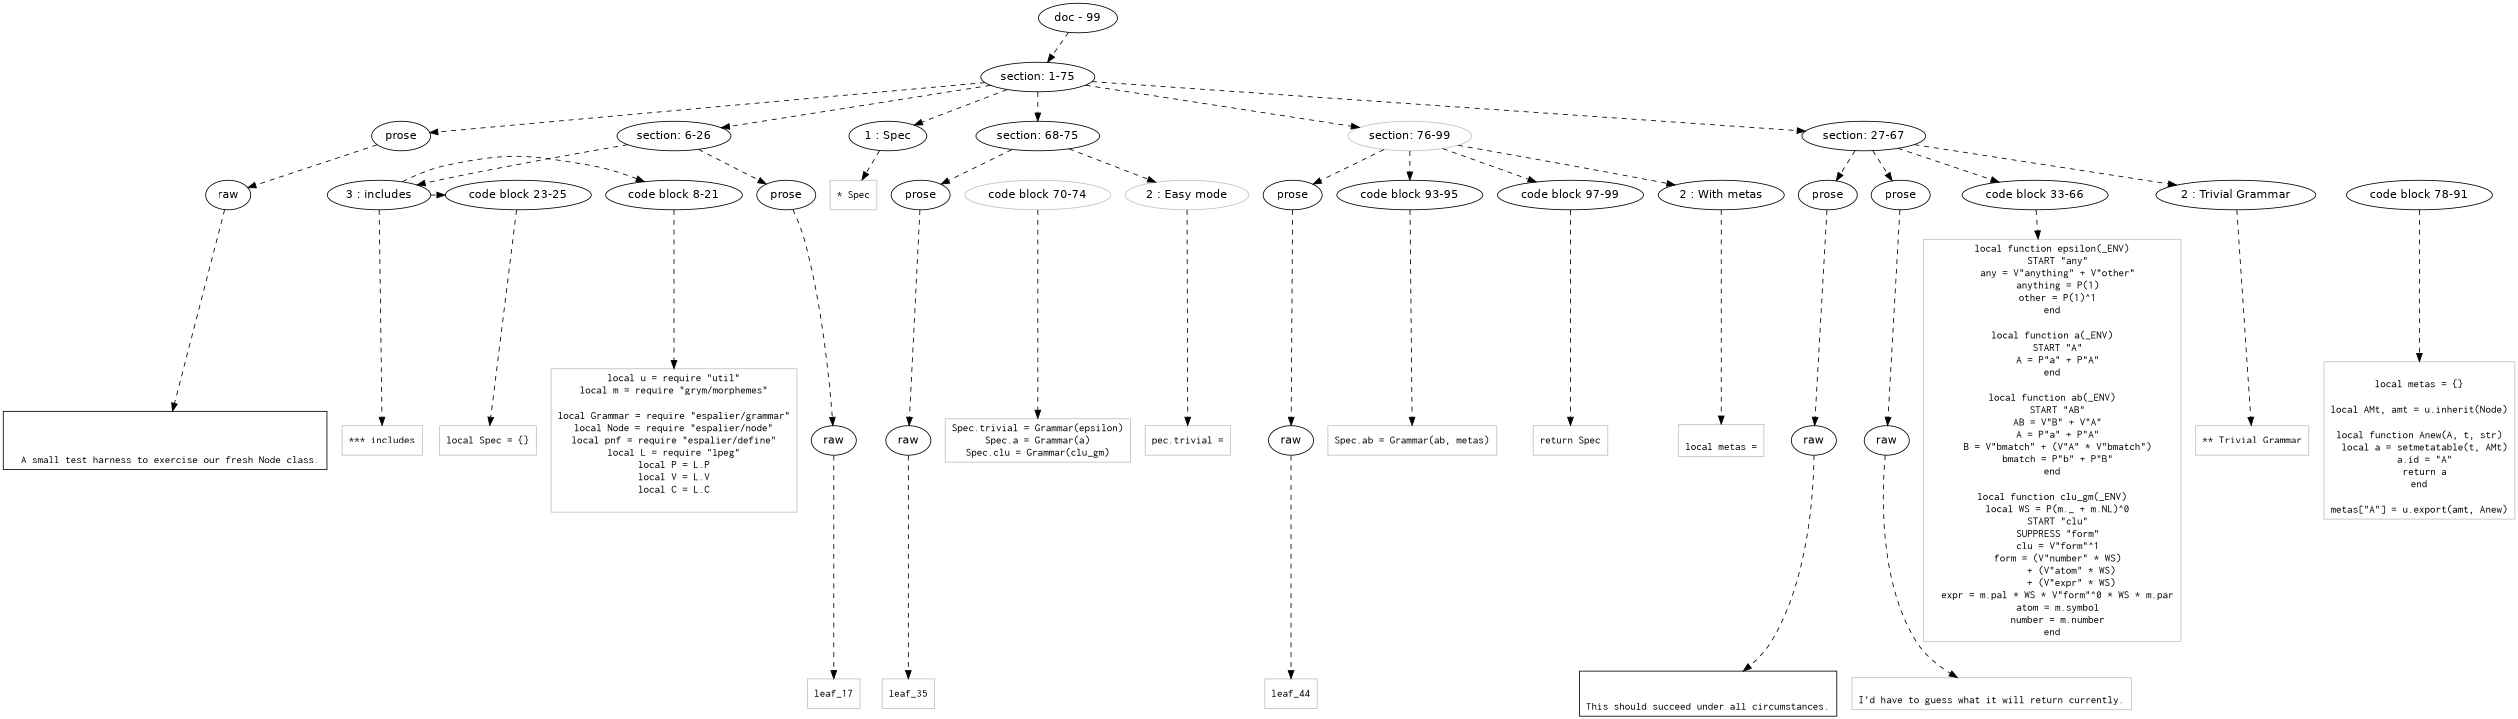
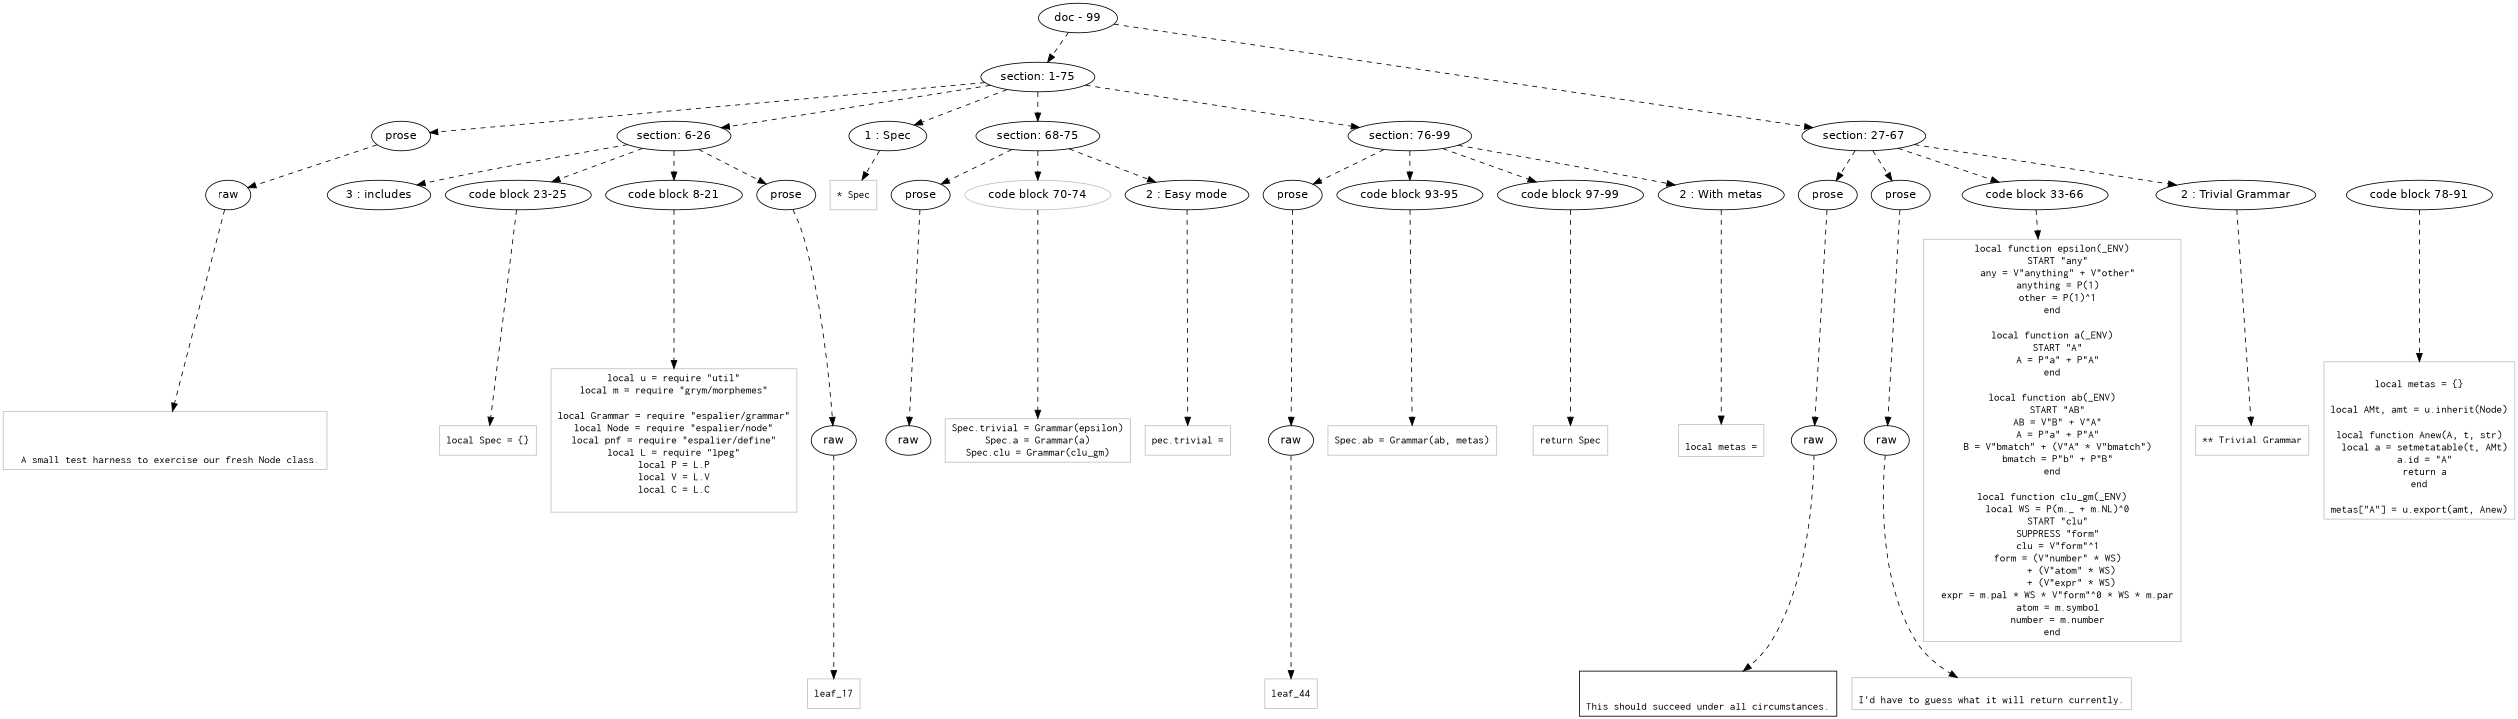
edge "section: 1-75" -> "section: 27-67": now "doc - 99" -> "section: 27-67"
node "section: 76-99": color Gray -> black
edge "3 : includes" -> "code block 8-21": now "section: 6-26" -> "code block 8-21"
edge "section: 68-75" -> "code block 70-74": added
edge "3 : includes" -> "code block 23-25": now "section: 6-26" -> "code block 23-25"
node "2 : Easy mode": color Gray -> black
node "A small test harness to exercise our fresh Node class.": color black -> Gray
node "*** includes": removed
node "leaf_35": removed
